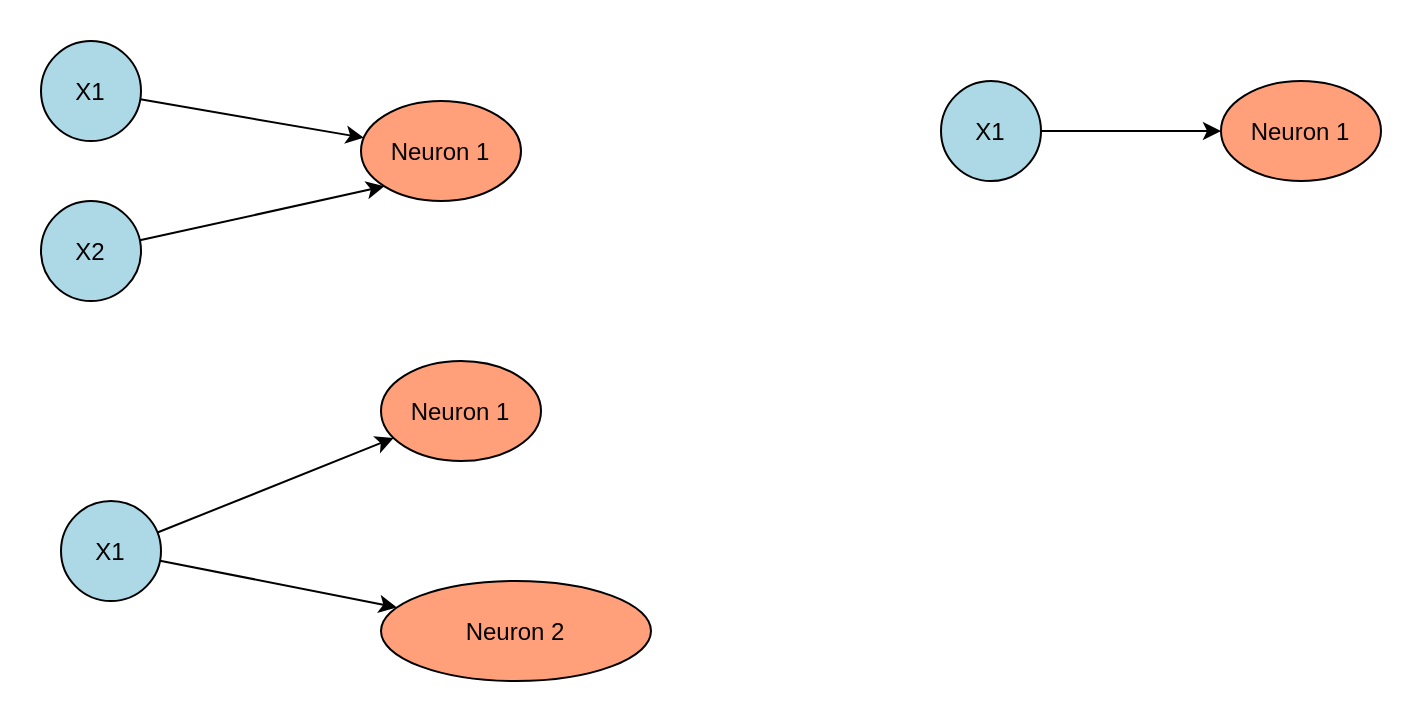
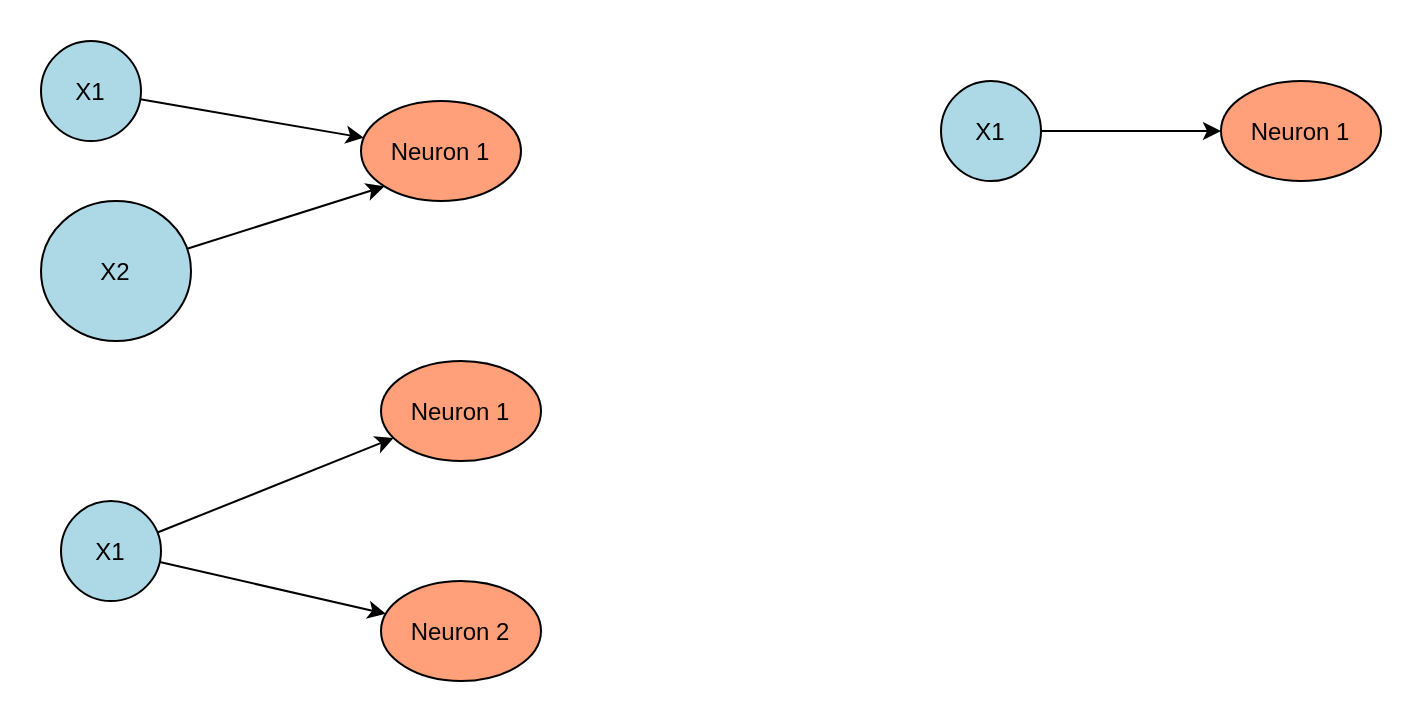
node "X2": size 100x100 -> 150x140
node "Neuron 2": size 270x100 -> 160x100
